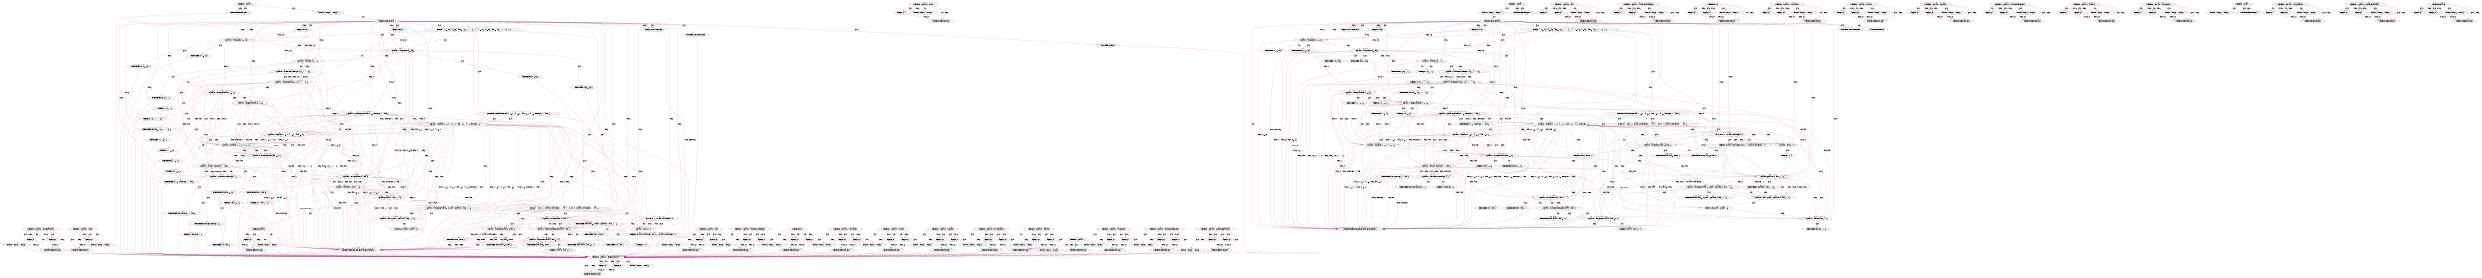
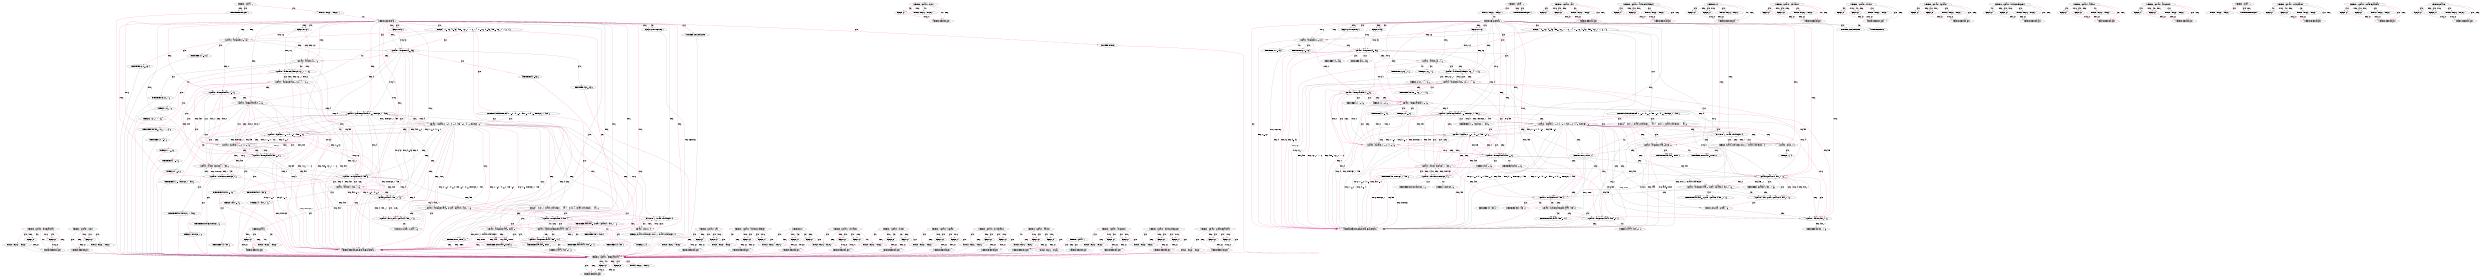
edge "(<operator>.addition,line + 1)" -> "(IDENTIFIER,line,line + 1)": label "AST: " -> "DDG: line + 1"
